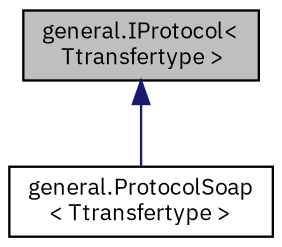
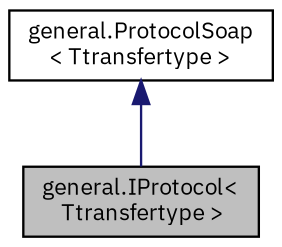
edge "general.ProtocolSoap < Ttransfertype >" -> "general.IProtocol< Ttransfertype >": reversed
